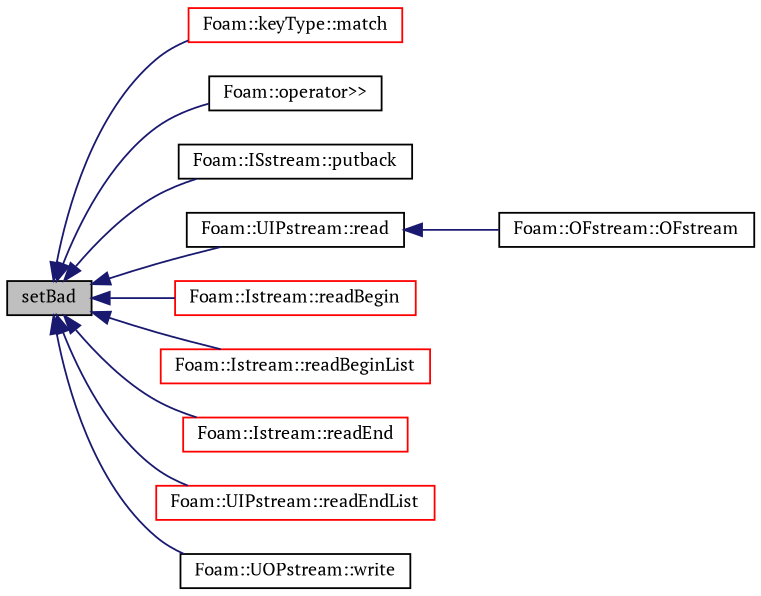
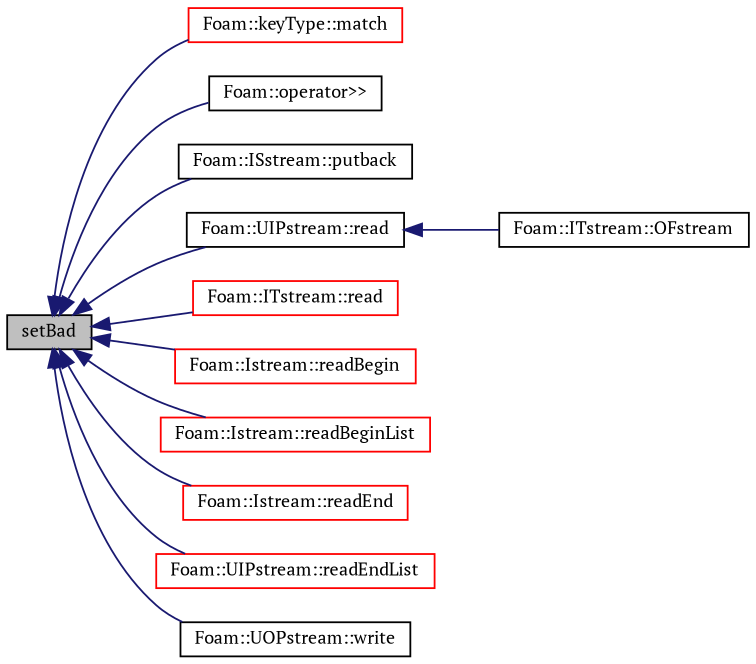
node "Foam::OFstream::OFstream": label "Foam::OFstream::OFstream" -> "Foam::ITstream::OFstream"
node "Foam::ITstream::read": added
